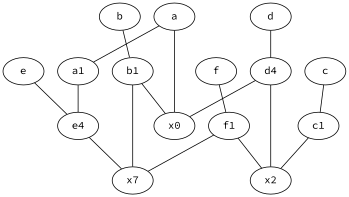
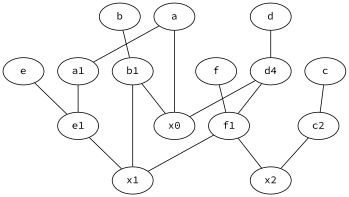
node "e4": label "e4" -> "e1"
edge "d4" -- "x2": now "d4" -- "f1"
node "c1": label "c1" -> "c2"
node "x7": label "x7" -> "x1"
